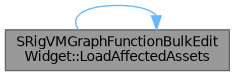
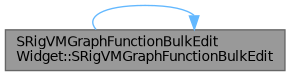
node "SRigVMGraphFunctionBulkEdit Widget::LoadAffectedAssets": label "SRigVMGraphFunctionBulkEdit Widget::LoadAffectedAssets" -> "SRigVMGraphFunctionBulkEdit Widget::SRigVMGraphFunctionBulkEdit"
